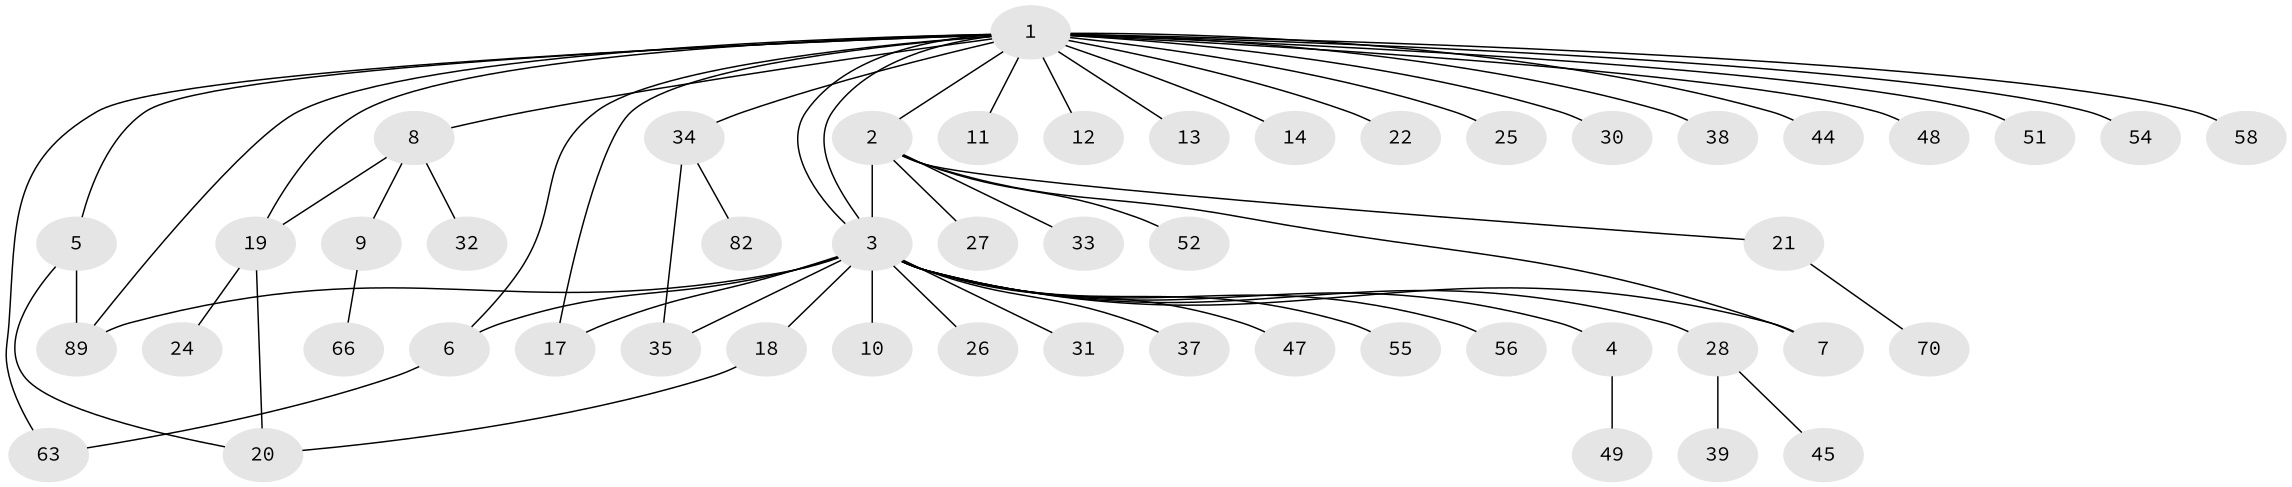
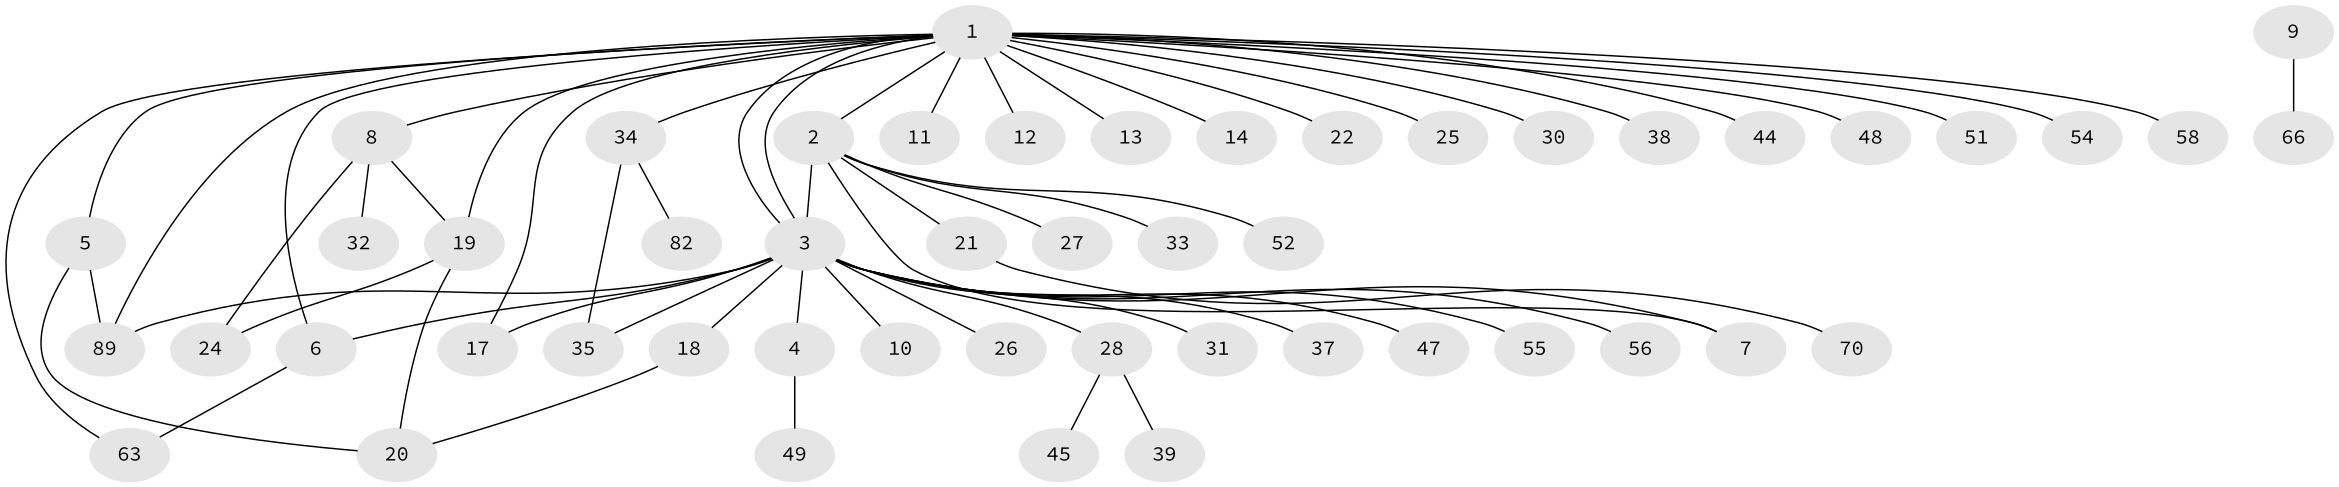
edge "8" -- "9": now "8" -- "24"
